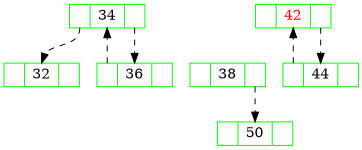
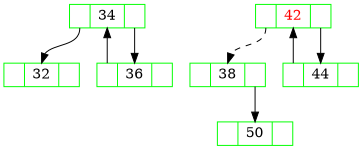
edge "34" -> "36": style dashed -> solid
edge "42" -> "44": style dashed -> solid
edge "34" -> "32": style dashed -> solid
edge "42" -> "38": added
edge "36" -> "34": style dashed -> solid
edge "44" -> "42": style dashed -> solid
edge "38" -> "50": style dashed -> solid
